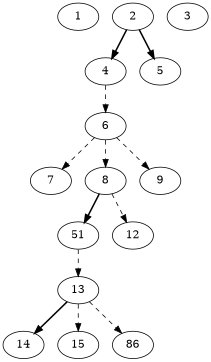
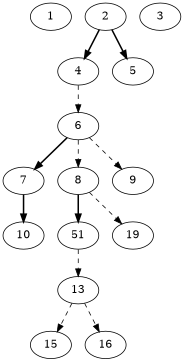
edge "6" -> "7": style dashed -> bold
node "10": added
node "12": label "12" -> "19"
node "14": removed
node "86": label "86" -> "16"
